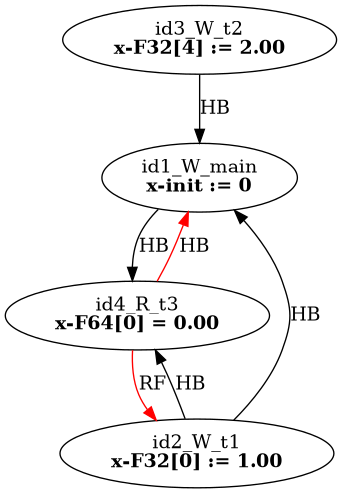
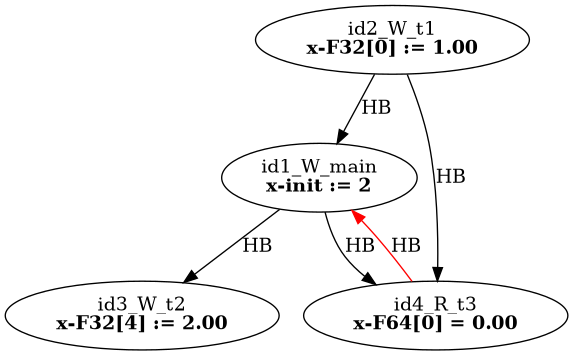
edge "id3_W_t2" -> "id1_W_main": reversed
node "id1_W_main": text "x-init := 0" -> "x-init := 2"
edge "id4_R_t3" -> "id2_W_t1": removed, label "RF"
